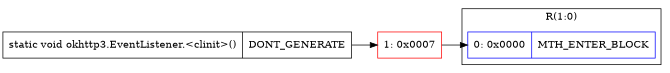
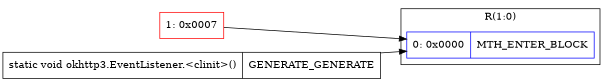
node "static void okhttp3.EventListener.<clinit>()": text "DONT_GENERATE" -> "GENERATE_GENERATE"
edge "static void okhttp3.EventListener.<clinit>()" -> "1: 0x0007": now "static void okhttp3.EventListener.<clinit>()" -> "0: 0x0000"
